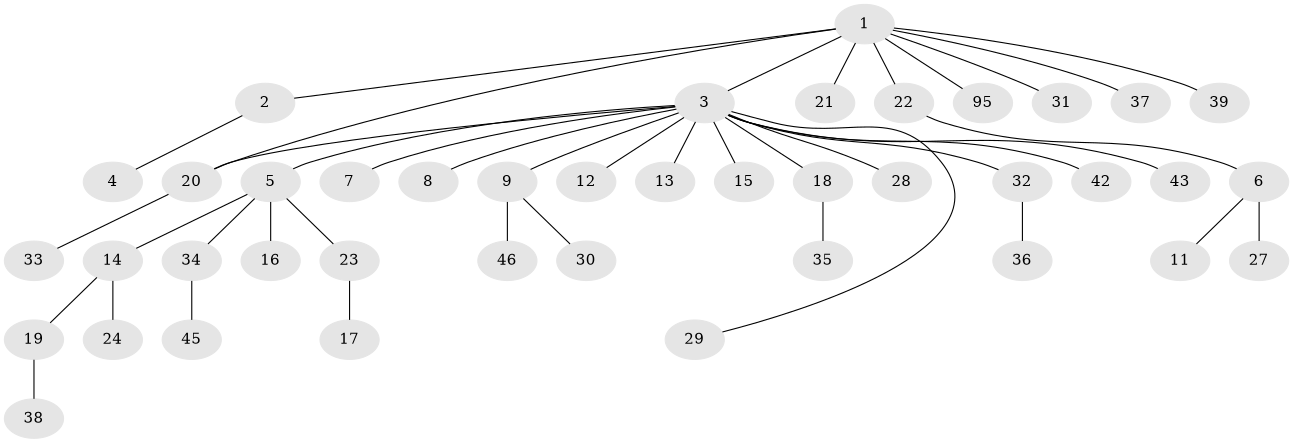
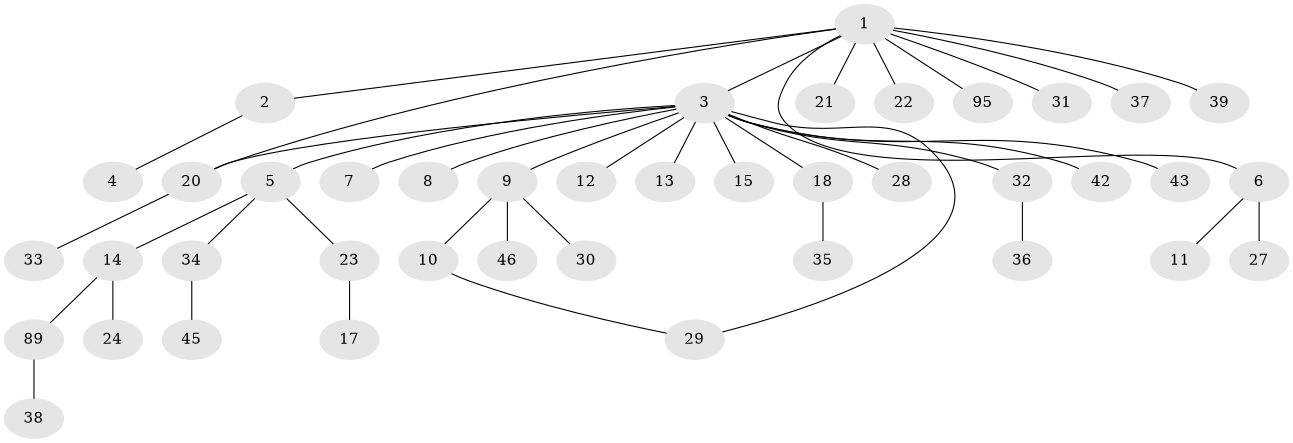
edge "22" -- "6": now "1" -- "6"
node "16": removed
node "10": added
node "19": label "19" -> "89"
